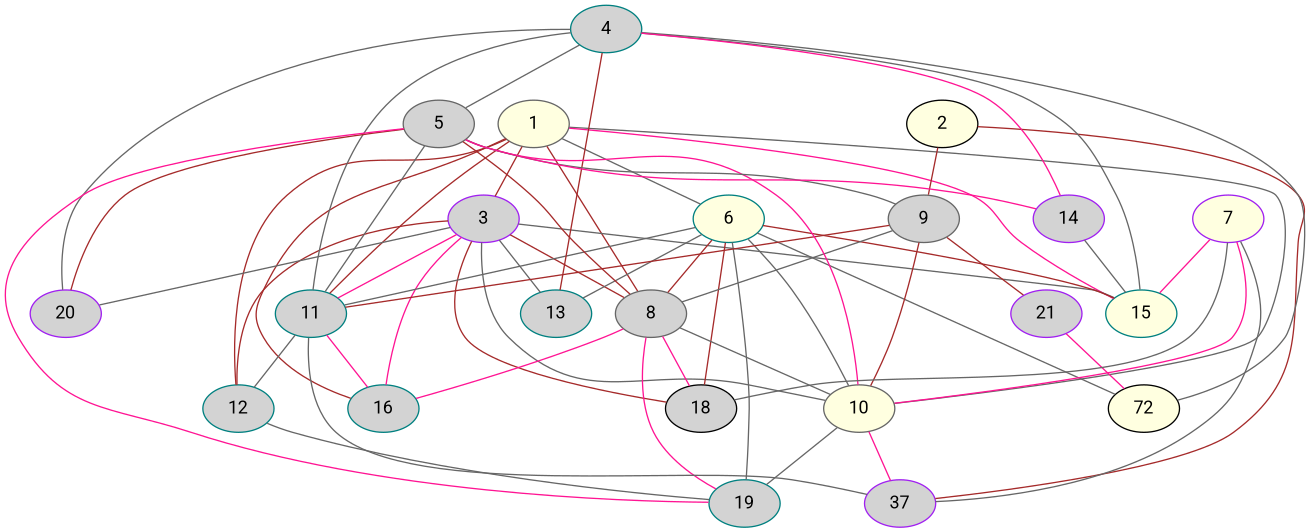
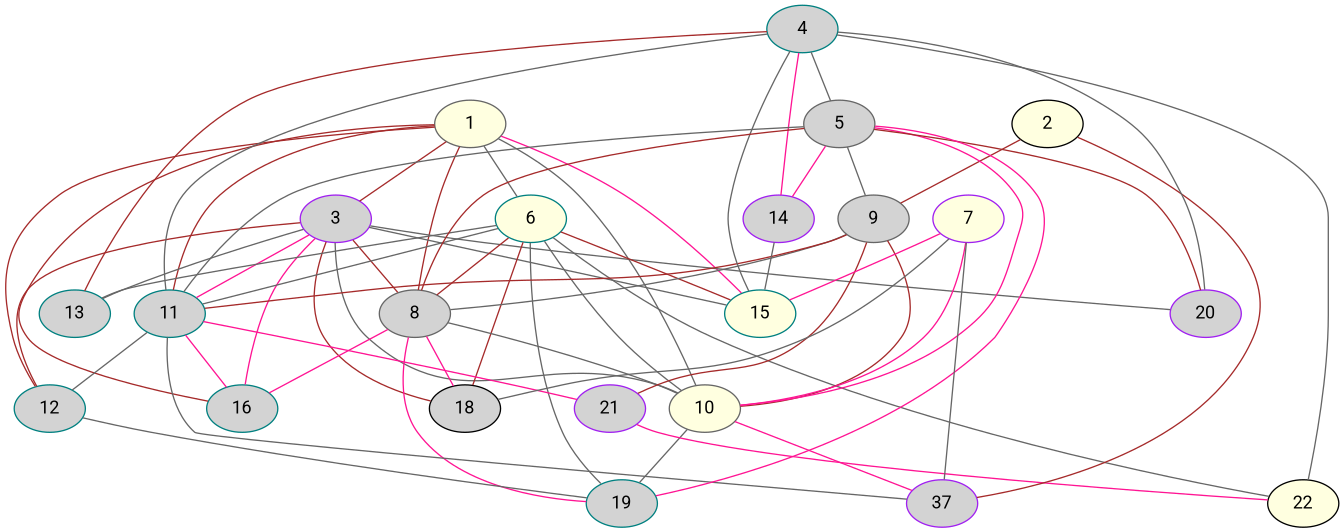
edge "11" -- "21": added
node "72": label "72" -> "22"
